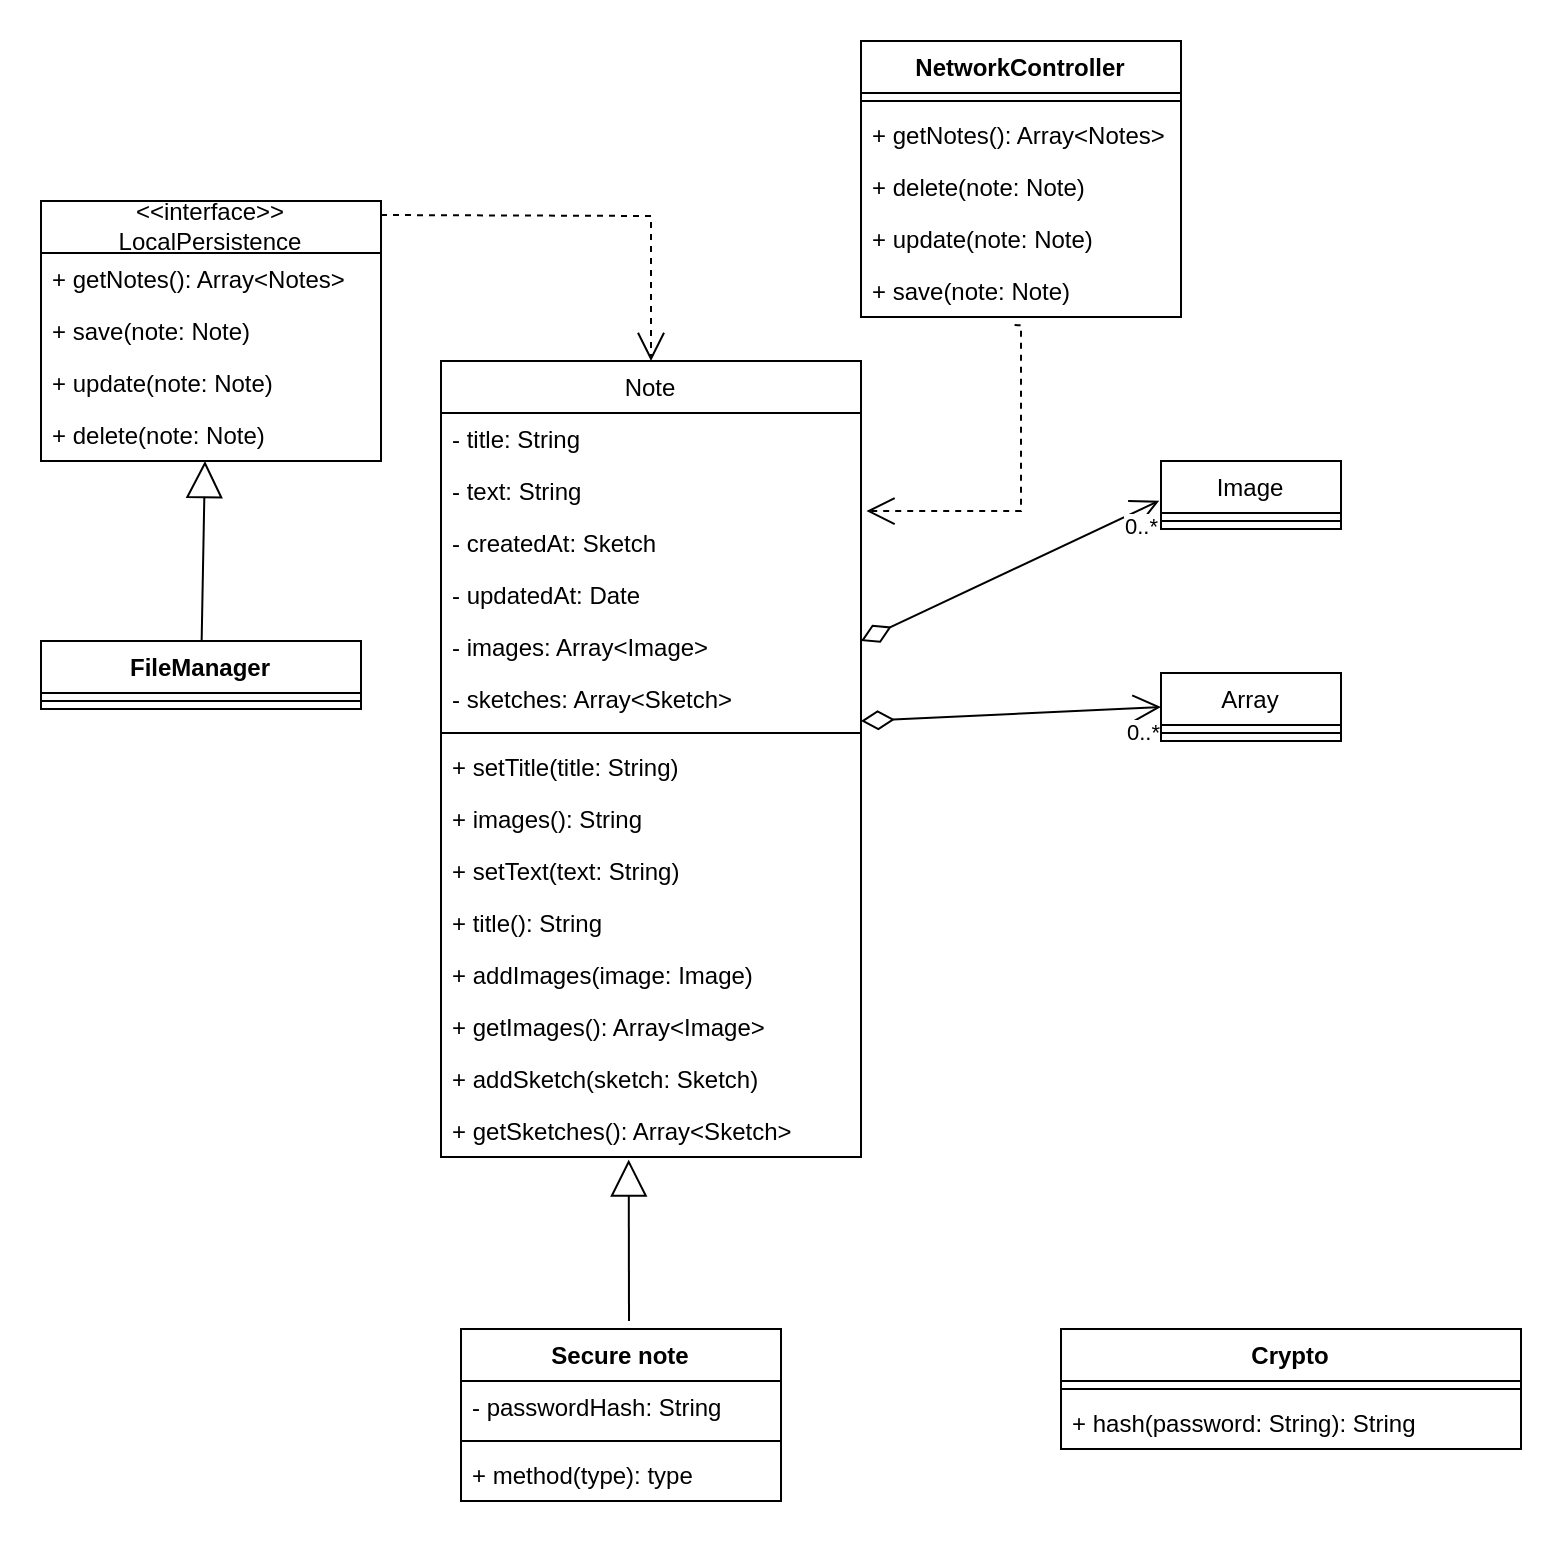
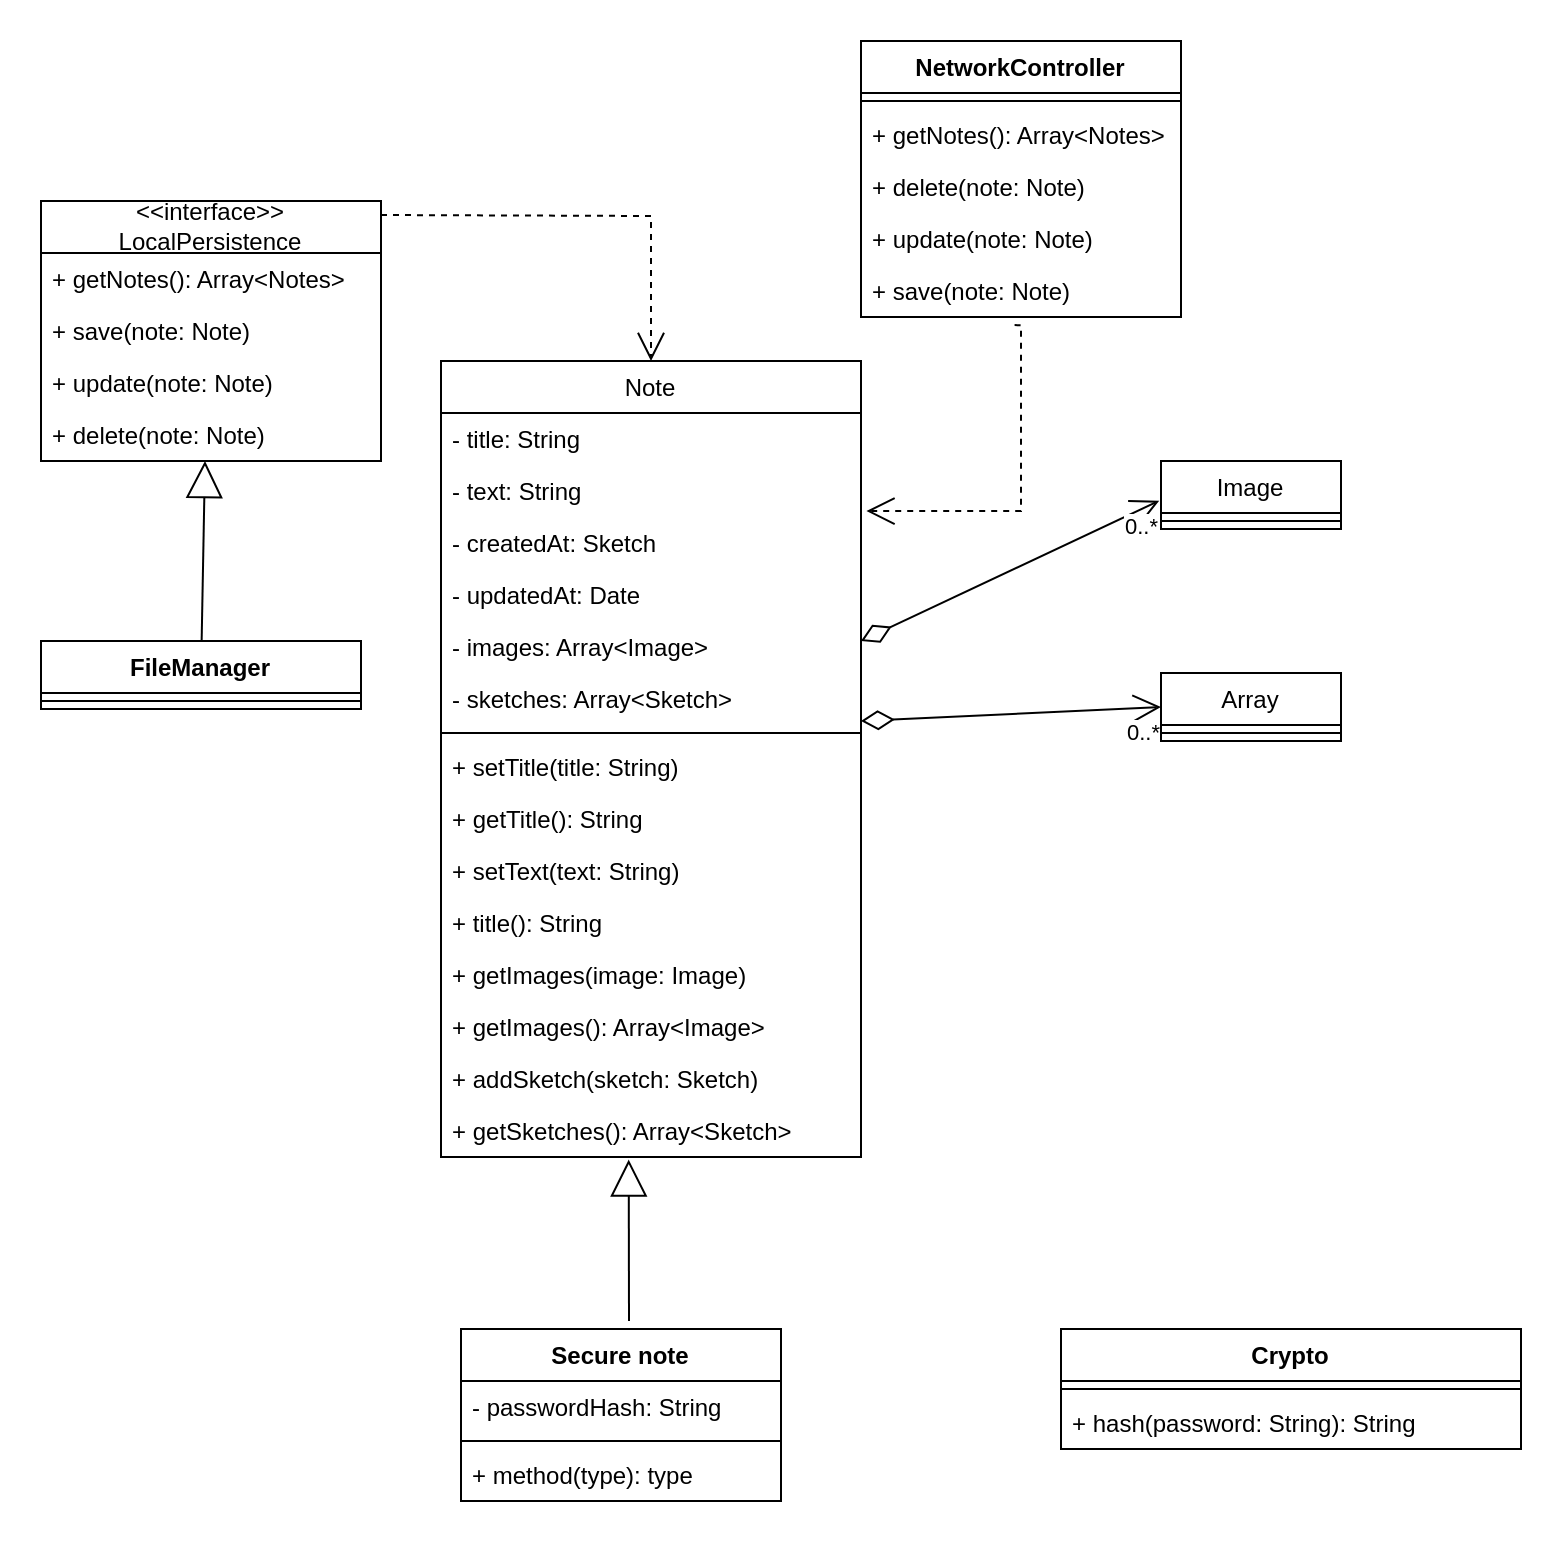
node "+ images(): String": label "+ images(): String" -> "+ getTitle(): String"
node "+ addImages(image: Image)": label "+ addImages(image: Image)" -> "+ getImages(image: Image)"
